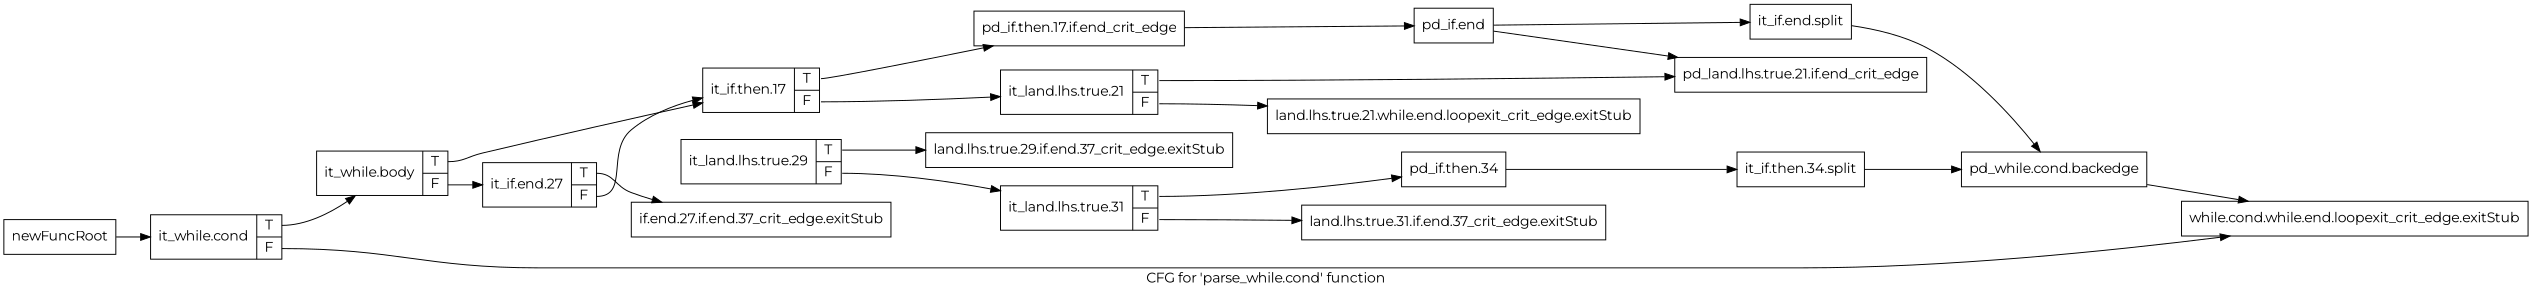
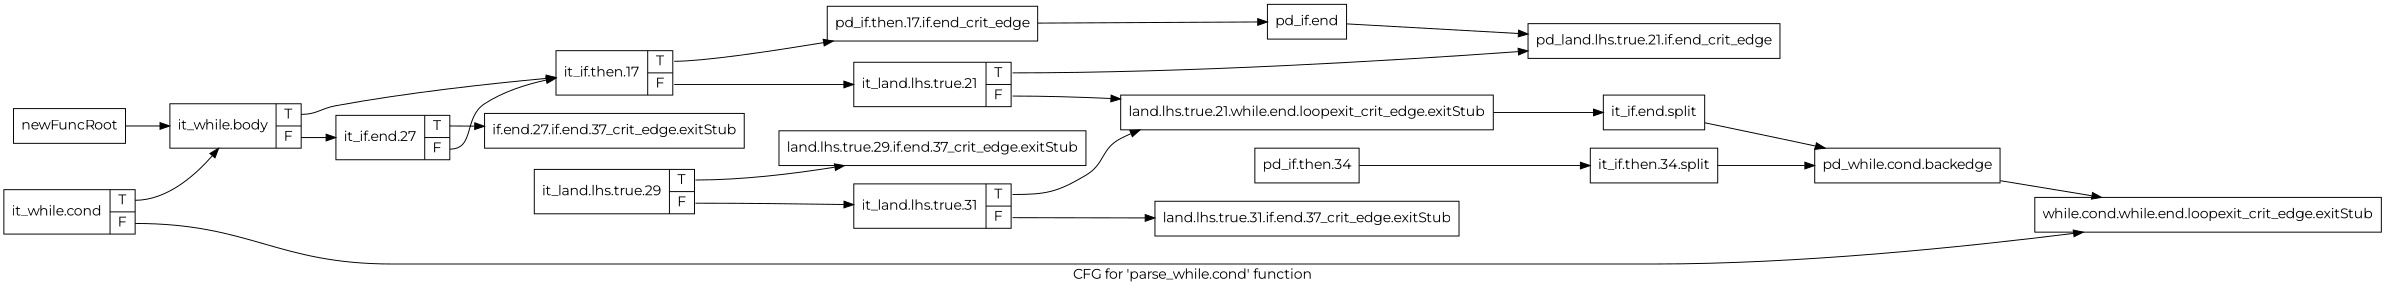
edge "pd_if.end" -> "it_if.end.split": now "land.lhs.true.21.while.end.loopexit_crit_edge.exitStub" -> "it_if.end.split"
edge "it_land.lhs.true.31" -> "pd_if.then.34": now "it_land.lhs.true.31" -> "land.lhs.true.21.while.end.loopexit_crit_edge.exitStub"
edge "newFuncRoot" -> "it_while.cond": now "newFuncRoot" -> "it_while.body"
